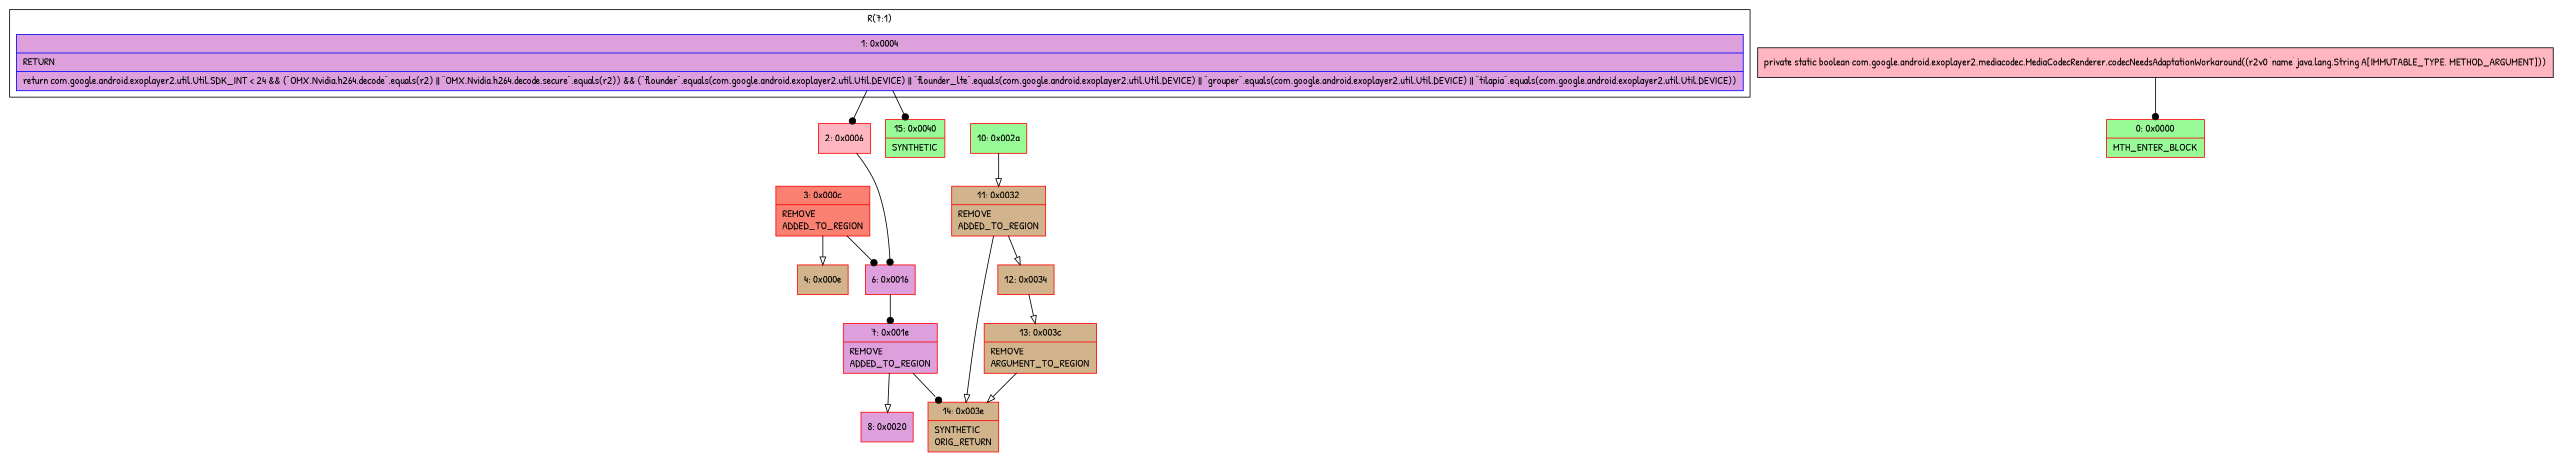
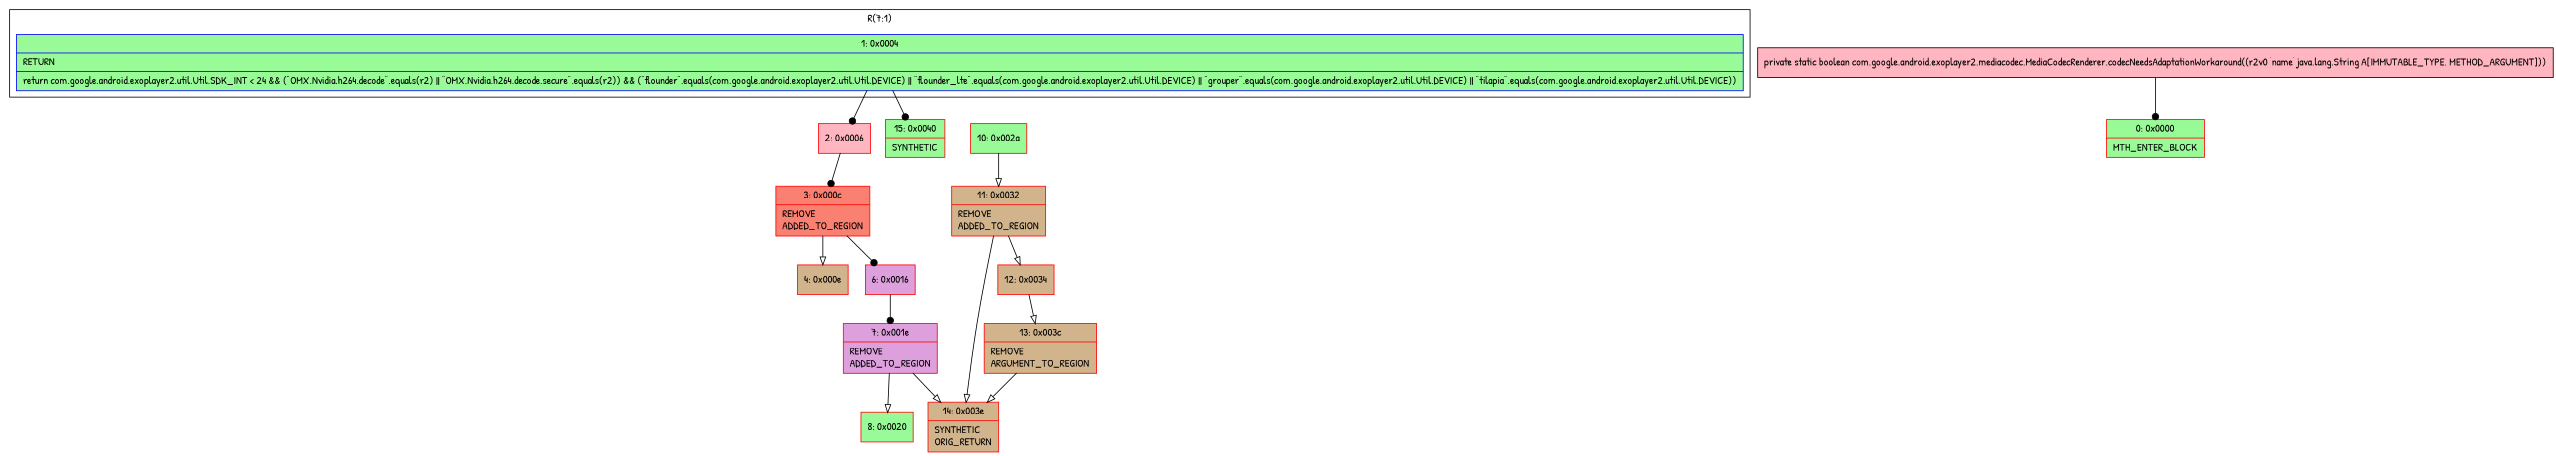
node "1: 0x0004": fillcolor plum -> palegreen
edge "2: 0x0006" -> "6: 0x0016": now "2: 0x0006" -> "3: 0x000c"
edge "7: 0x001e" -> "14: 0x003e": arrowhead dot -> onormal
node "8: 0x0020": fillcolor plum -> palegreen
